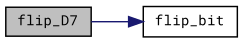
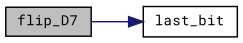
node "flip_bit": label "flip_bit" -> "last_bit"
